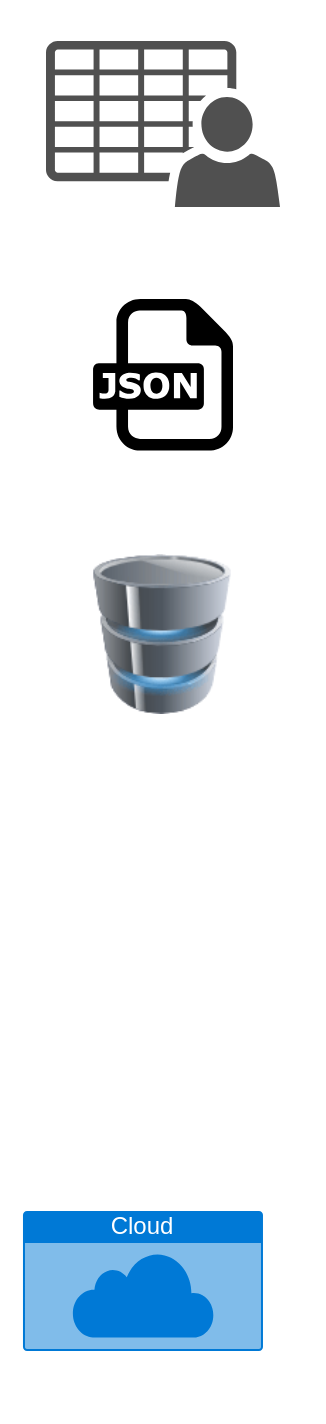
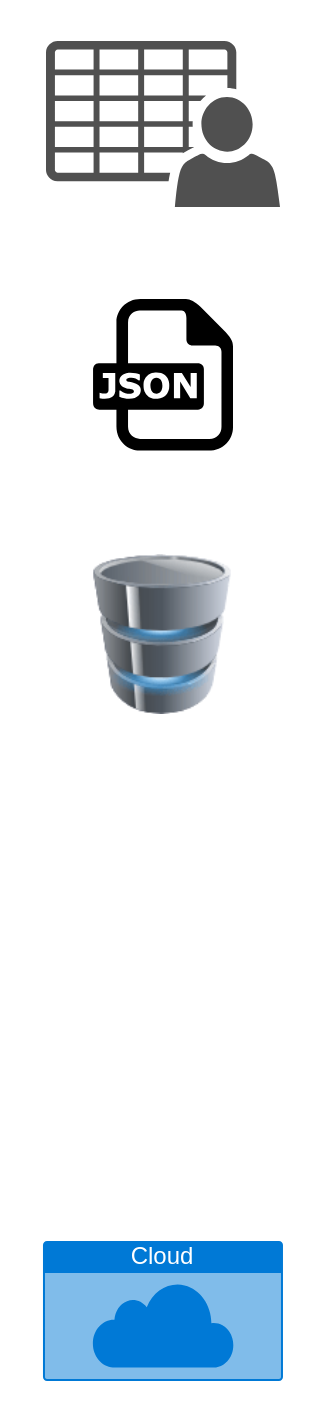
node "Cloud": moved (143, 1281) -> (163, 1311)
